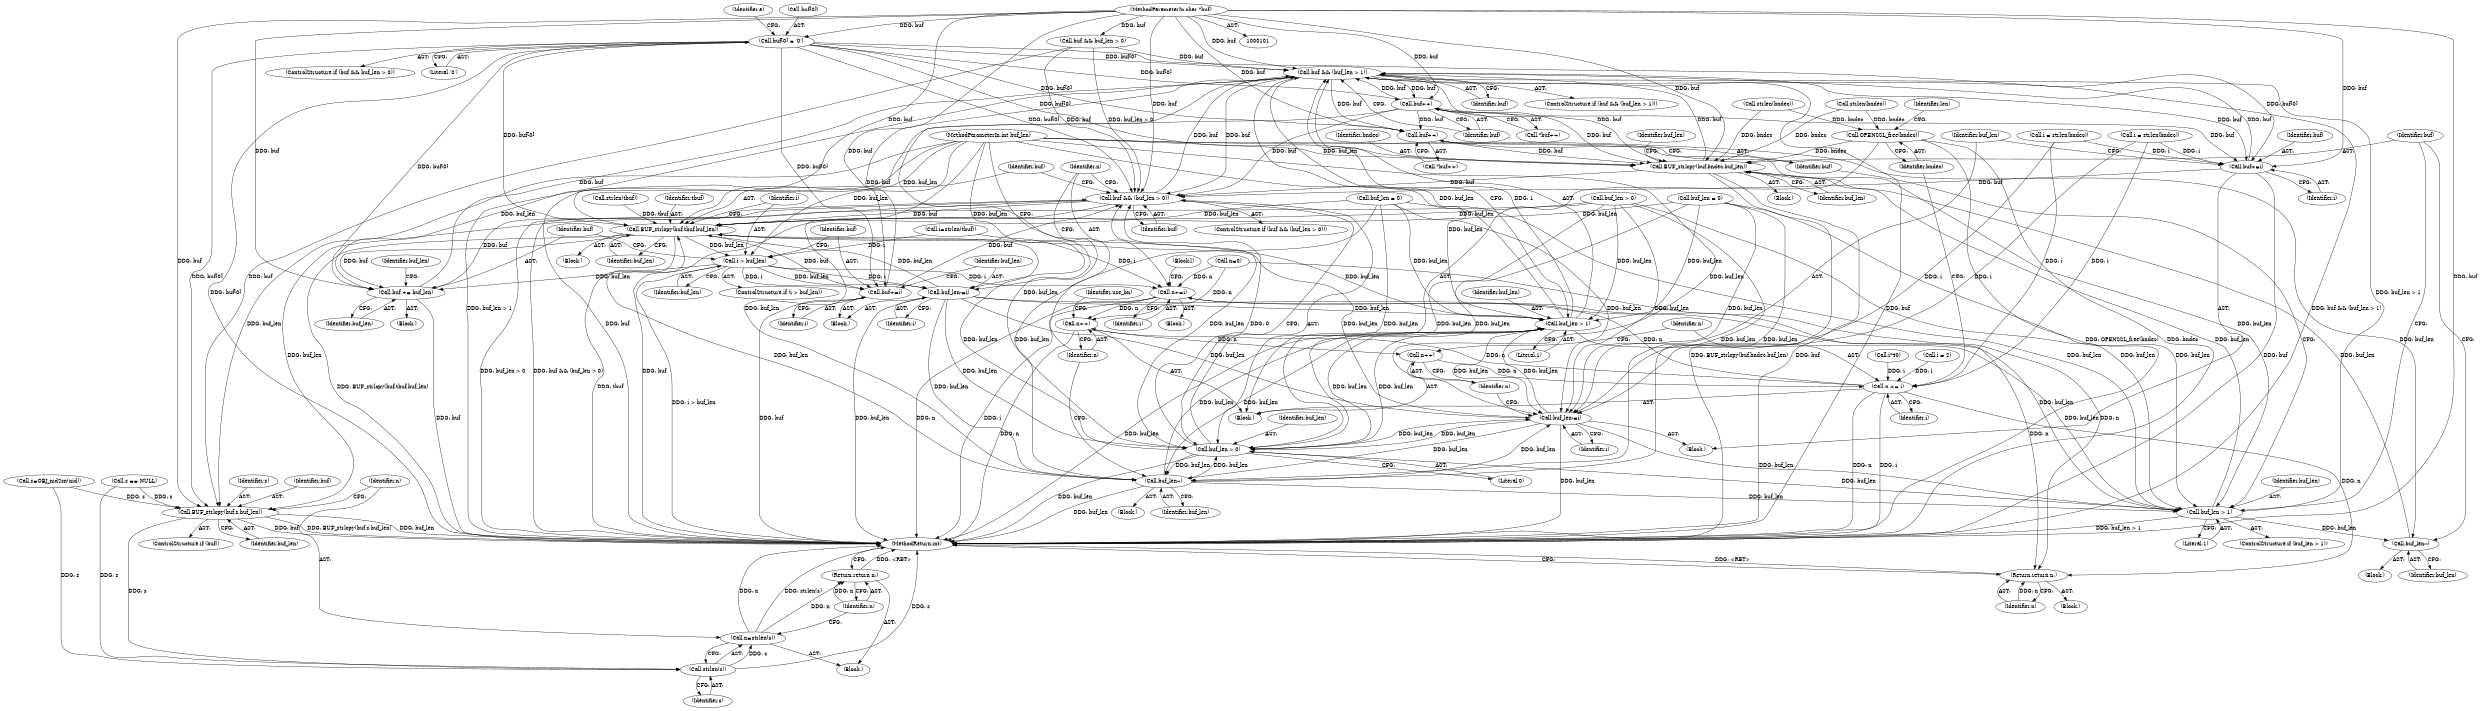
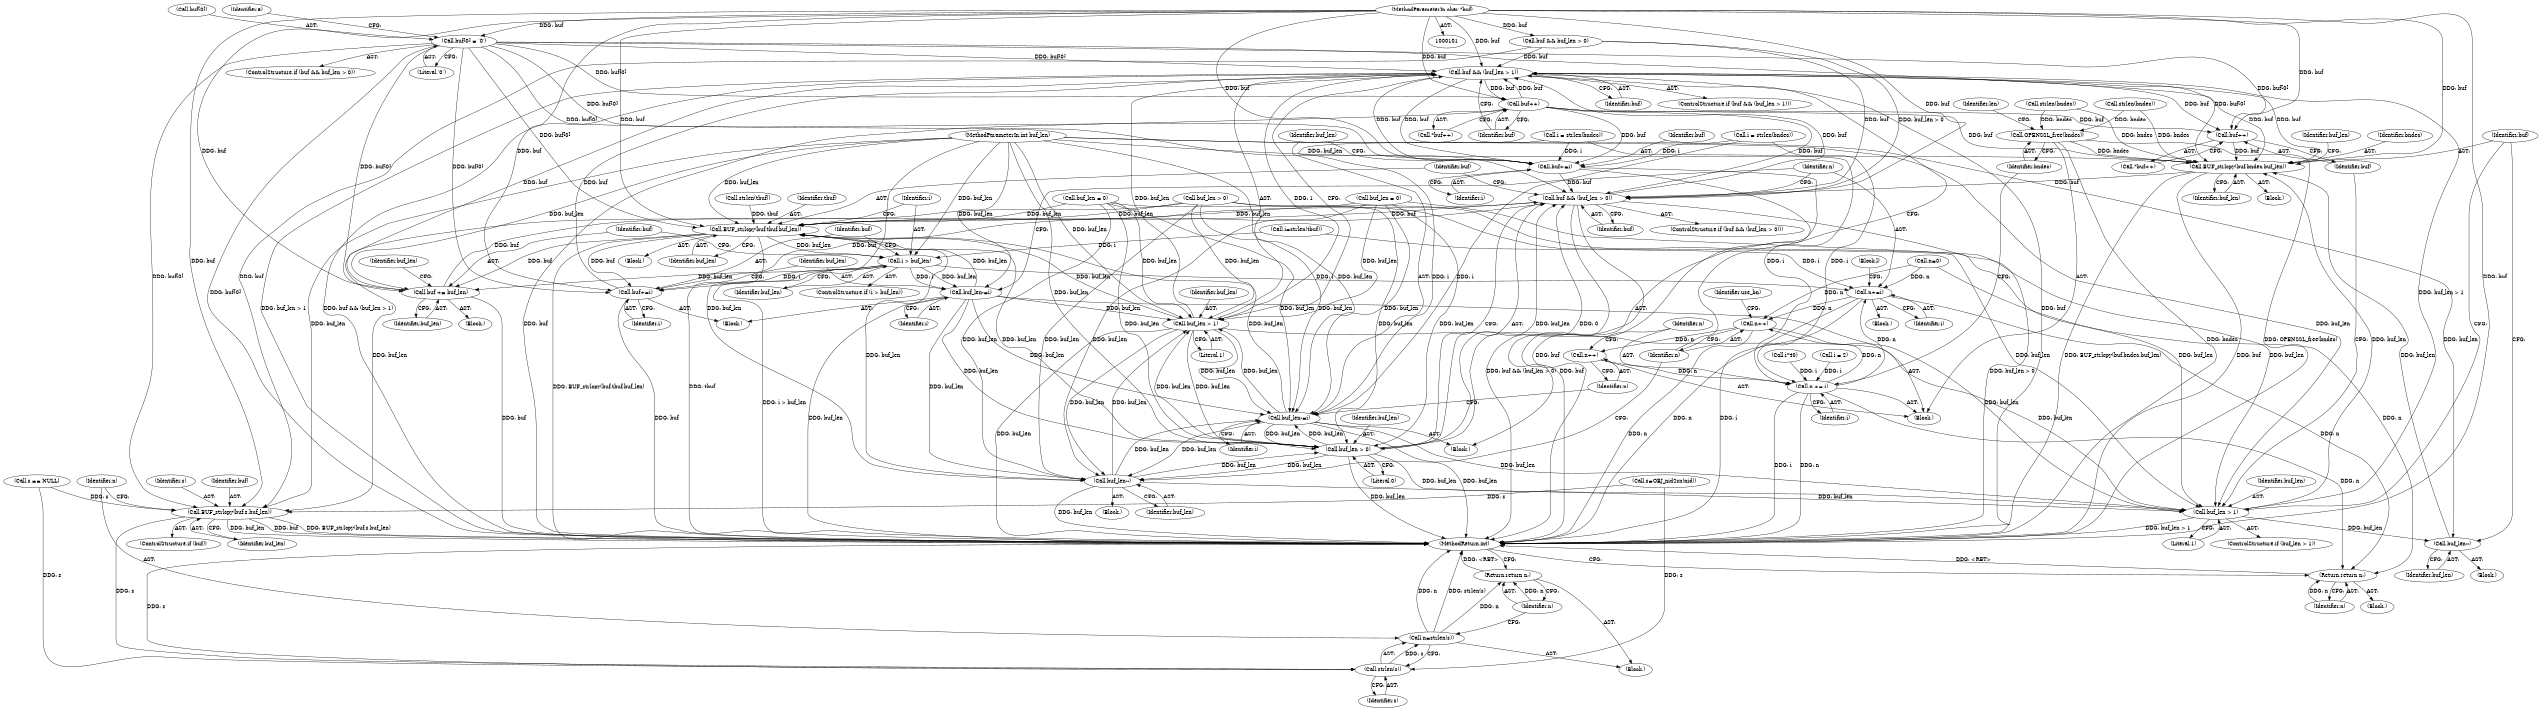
edge "(Call,buf && (buf_len > 1))" -> "(Call,buf && (buf_len > 0))": removed, label "DDG: buf"
